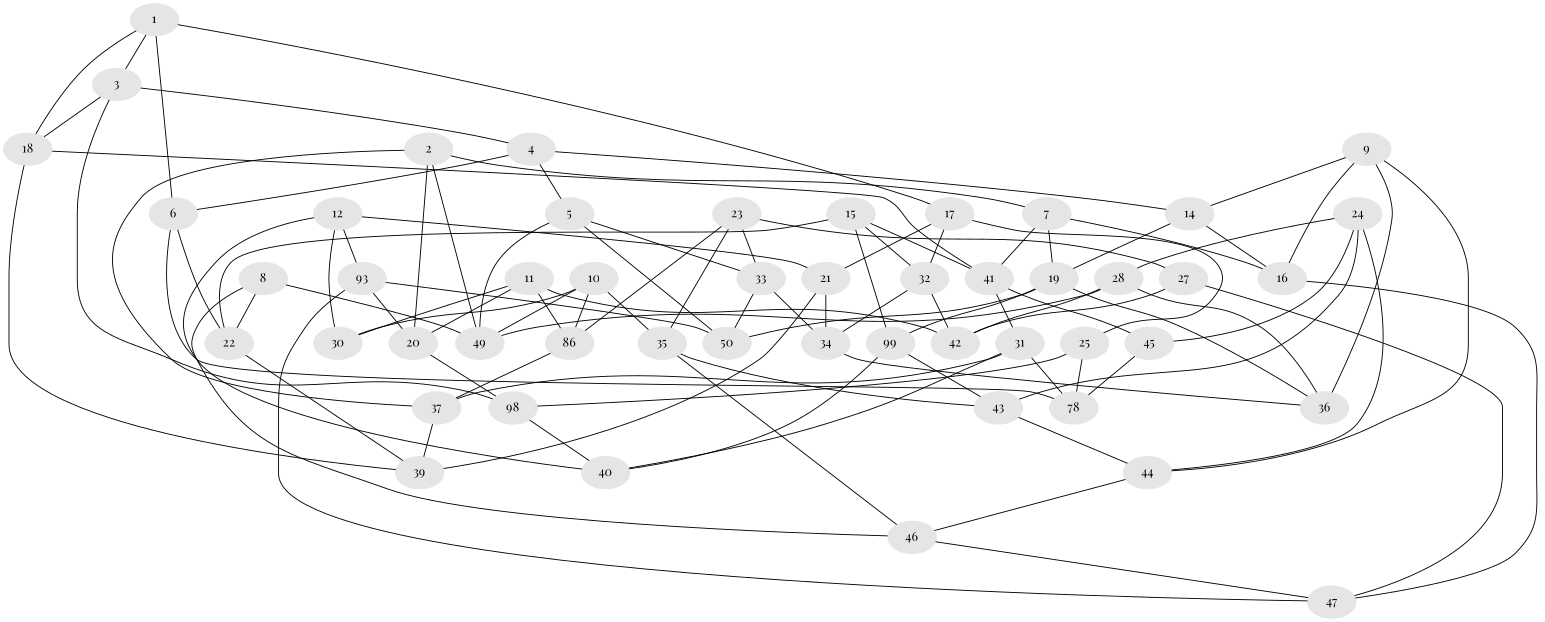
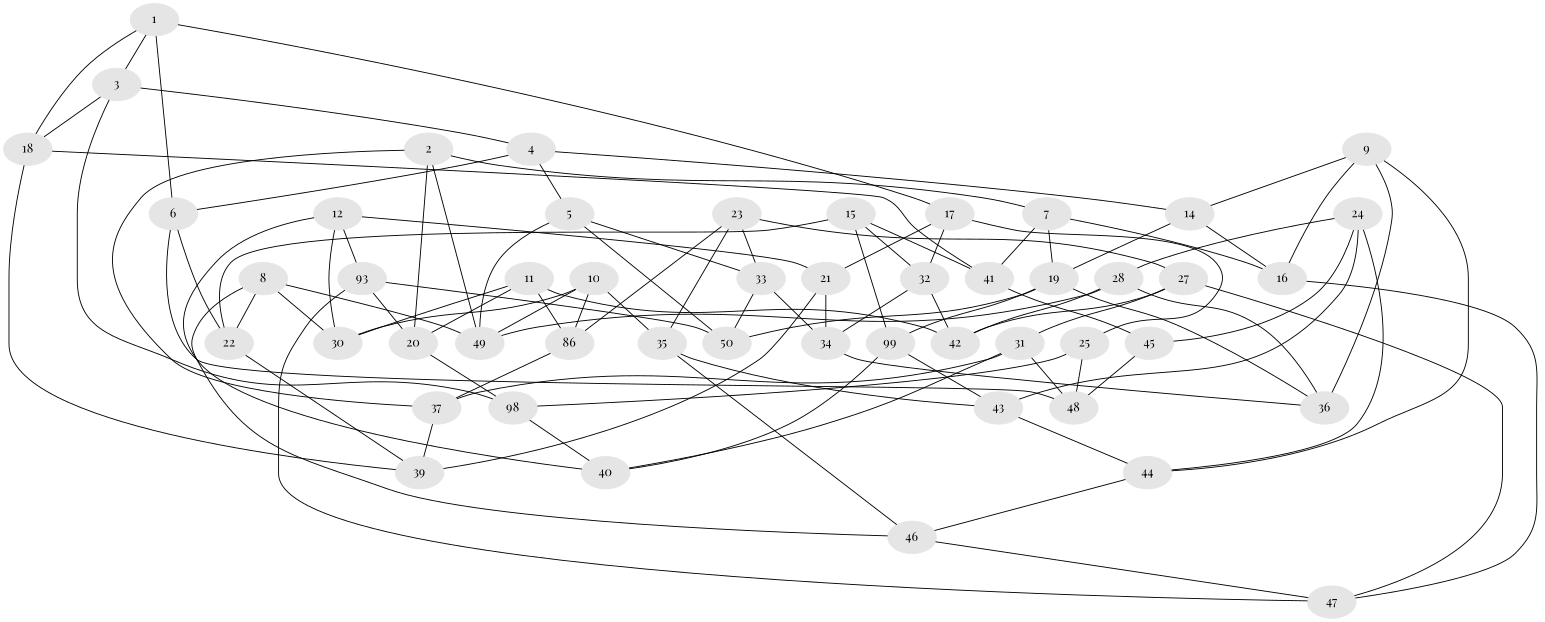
edge "8" -- "30": added
edge "41" -- "31": now "27" -- "31"
node "78": label "78" -> "48"
